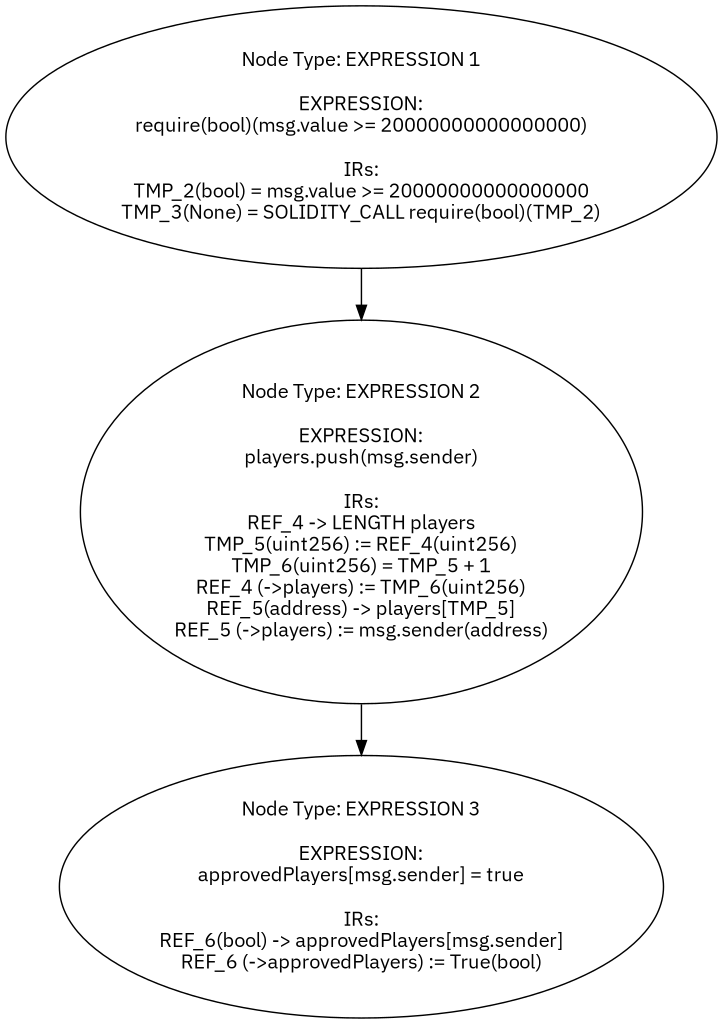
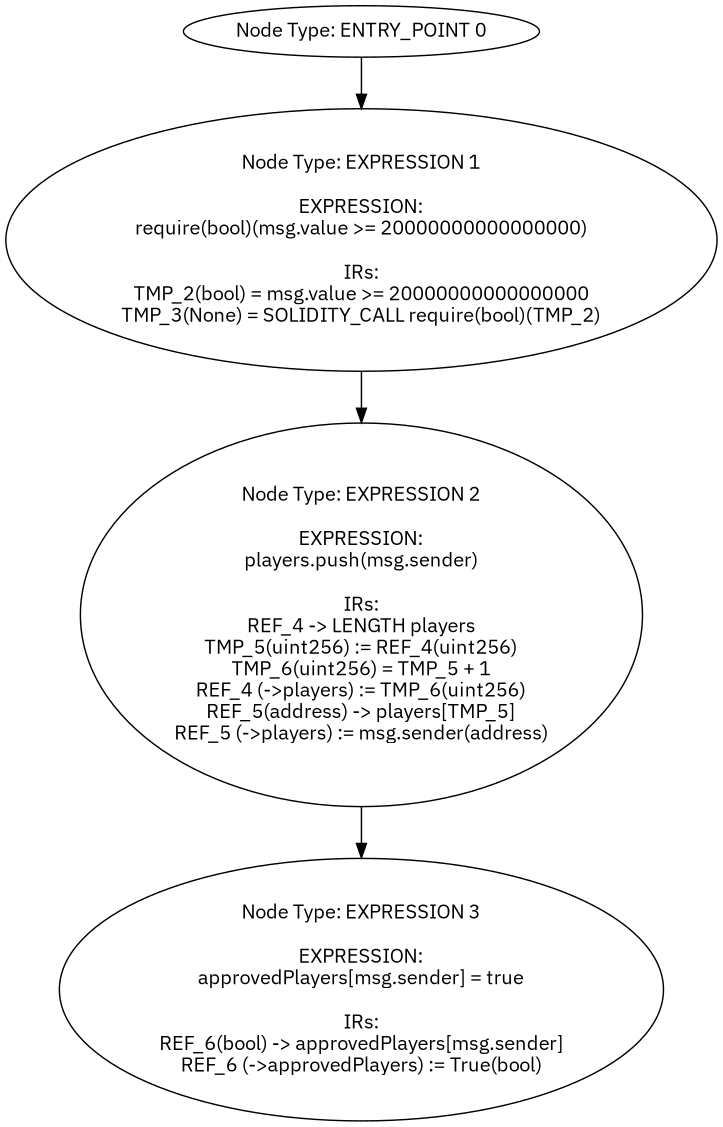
node "Node Type: ENTRY_POINT 0": added
